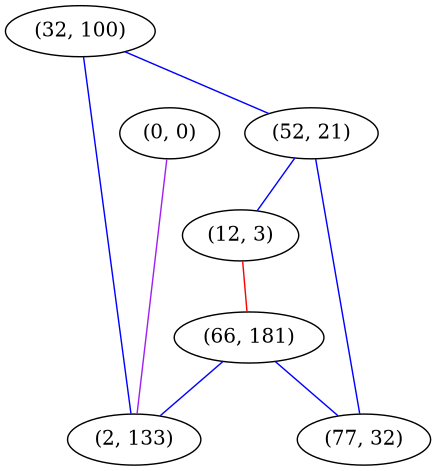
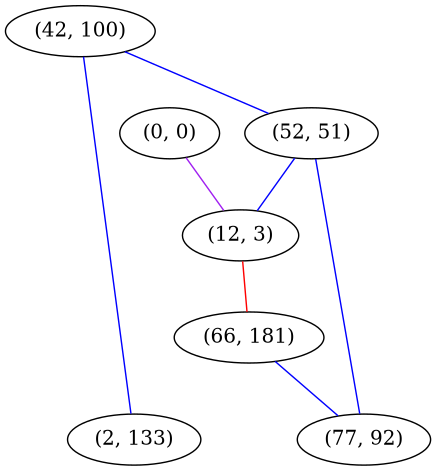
node "(32, 100)": label "(32, 100)" -> "(42, 100)"
node "(52, 21)": label "(52, 21)" -> "(52, 51)"
edge "(0, 0)" -- "(2, 133)": now "(0, 0)" -- "(12, 3)"
edge "(66, 181)" -- "(2, 133)": removed
node "(77, 32)": label "(77, 32)" -> "(77, 92)"
